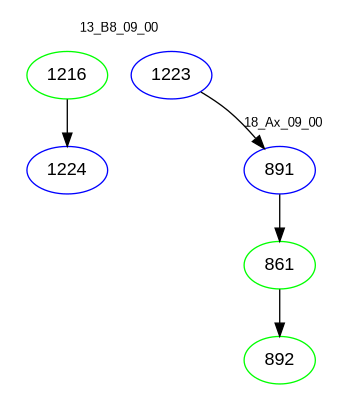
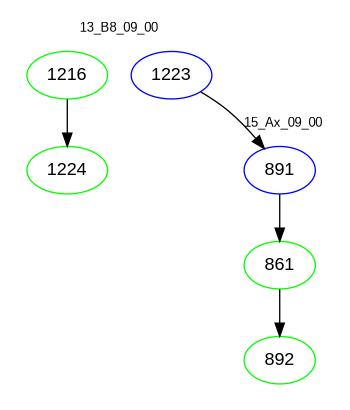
cluster "18_Ax_09_00": label "18_Ax_09_00" -> "15_Ax_09_00"
node "1224": color blue -> green
